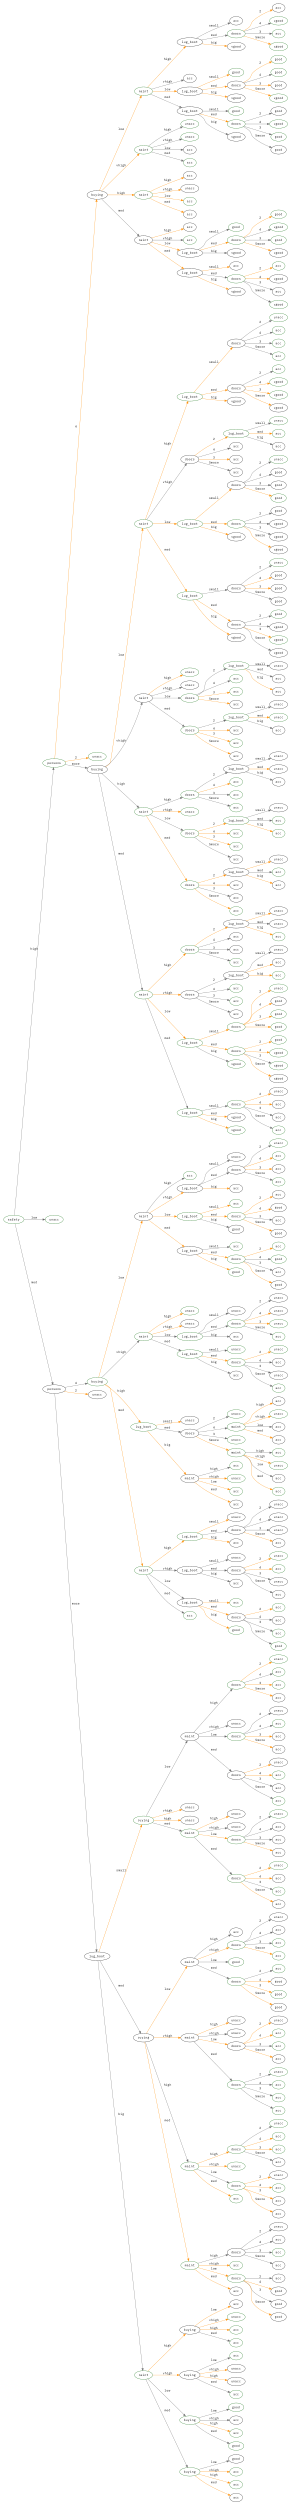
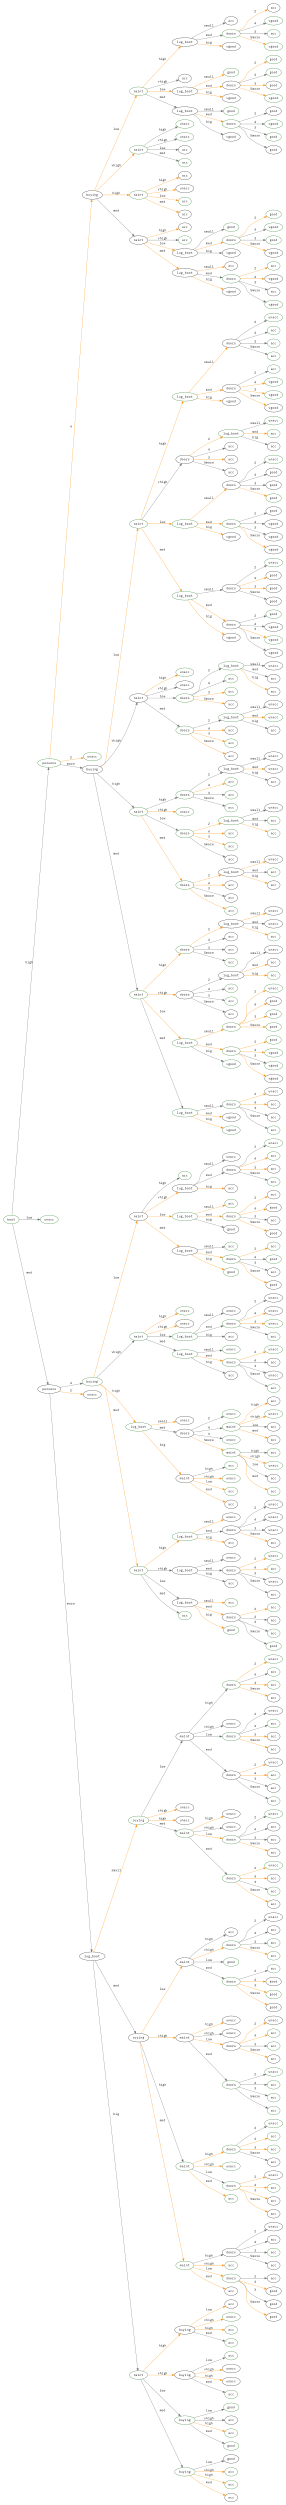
node "safety": label "safety" -> "boot"
